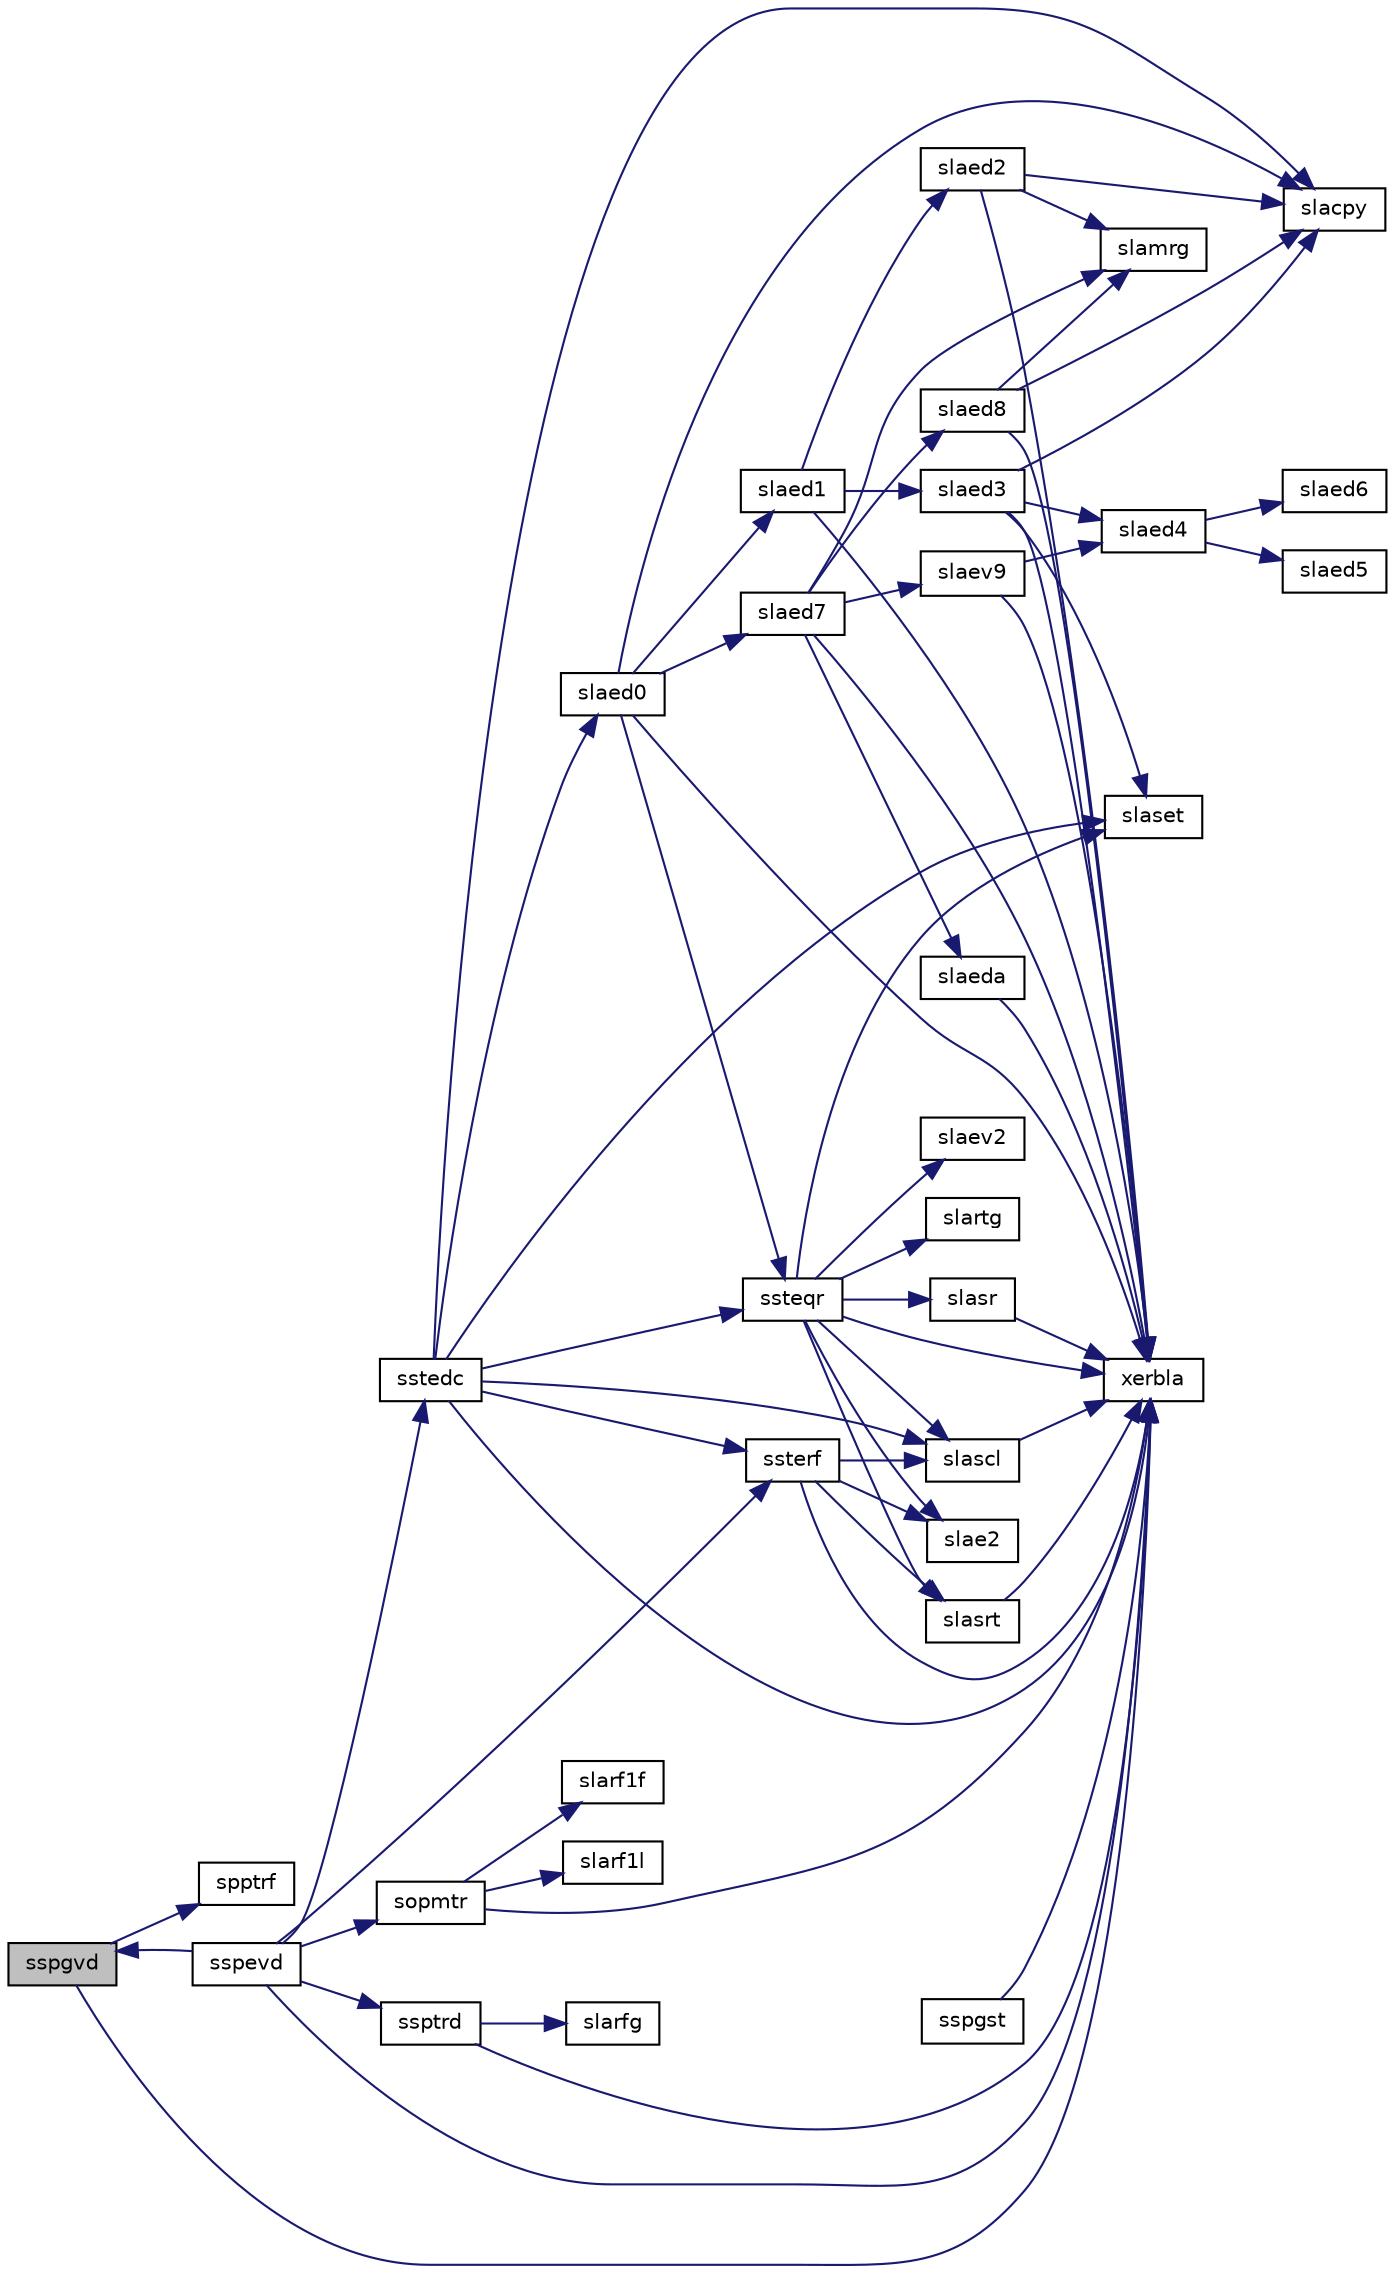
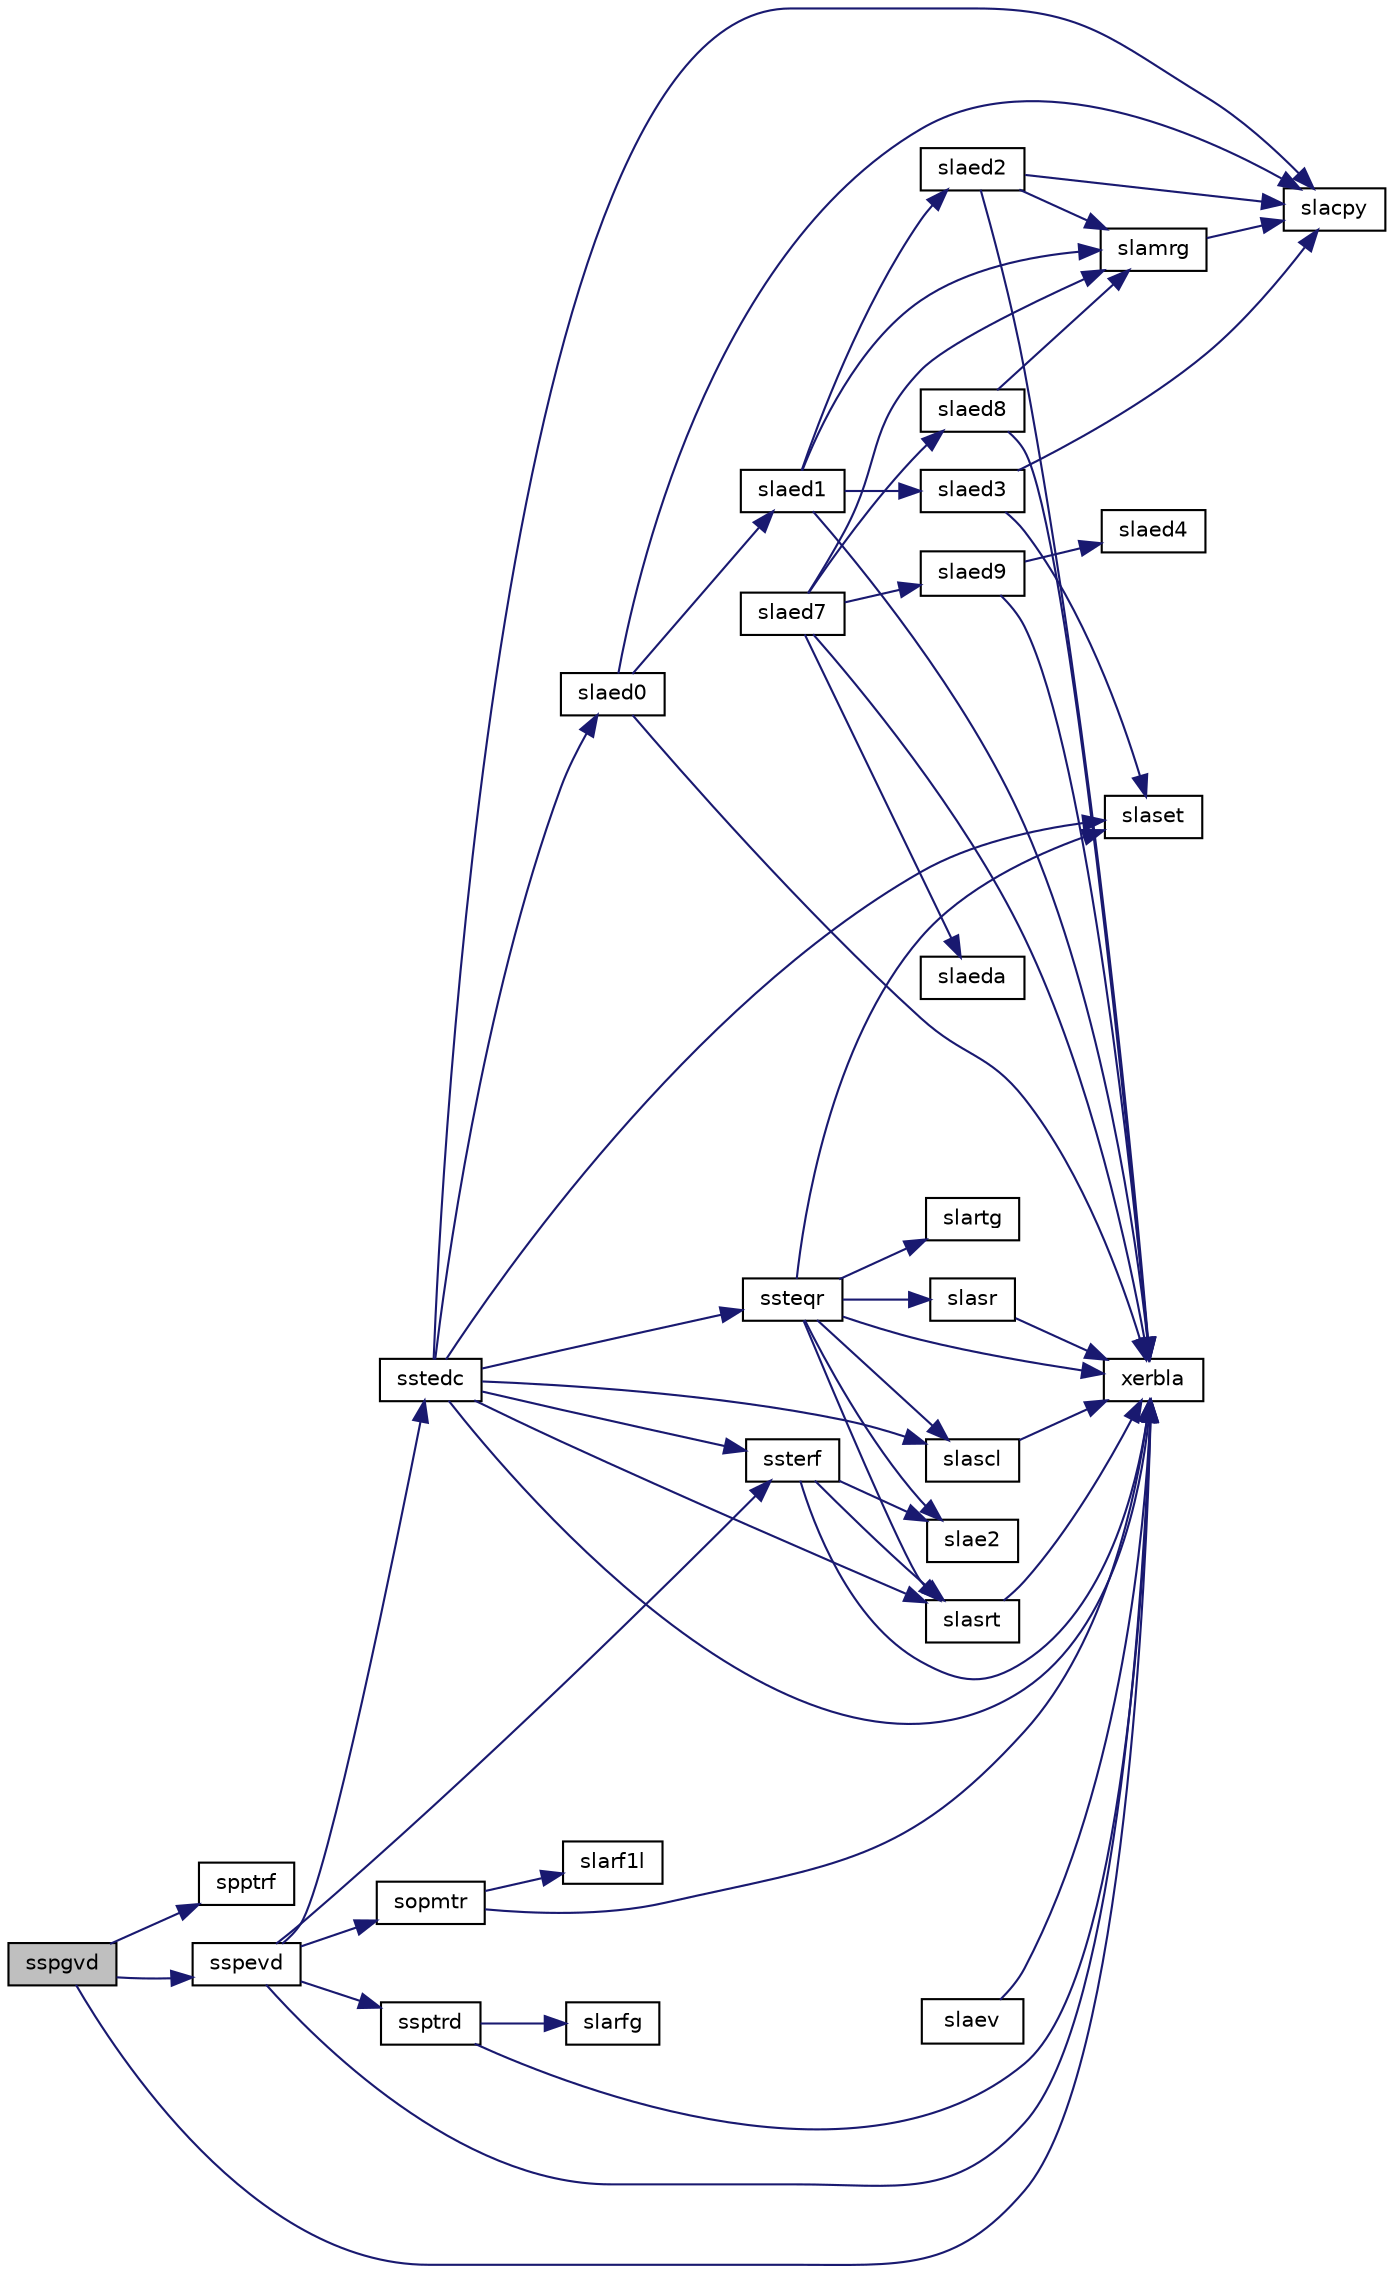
edge "slaed1" -> "slamrg": added
edge "slaed8" -> "slacpy": now "slamrg" -> "slacpy"
node "slaed6": removed
edge "slaed3" -> "slaed4": removed
node "slaed5": removed
node "slaev9": label "slaev9" -> "slaed9"
edge "slaed0" -> "slaed7": removed
edge "slaed3" -> "xerbla": removed
edge "slaed0" -> "ssteqr": removed
node "slaev2": removed
edge "slaeda" -> "xerbla": removed
edge "ssterf" -> "slascl": removed
edge "sstedc" -> "slasrt": added
node "slarf1f": removed
edge "sspevd" -> "sspgvd": reversed
node "sspgst": label "sspgst" -> "slaev"
